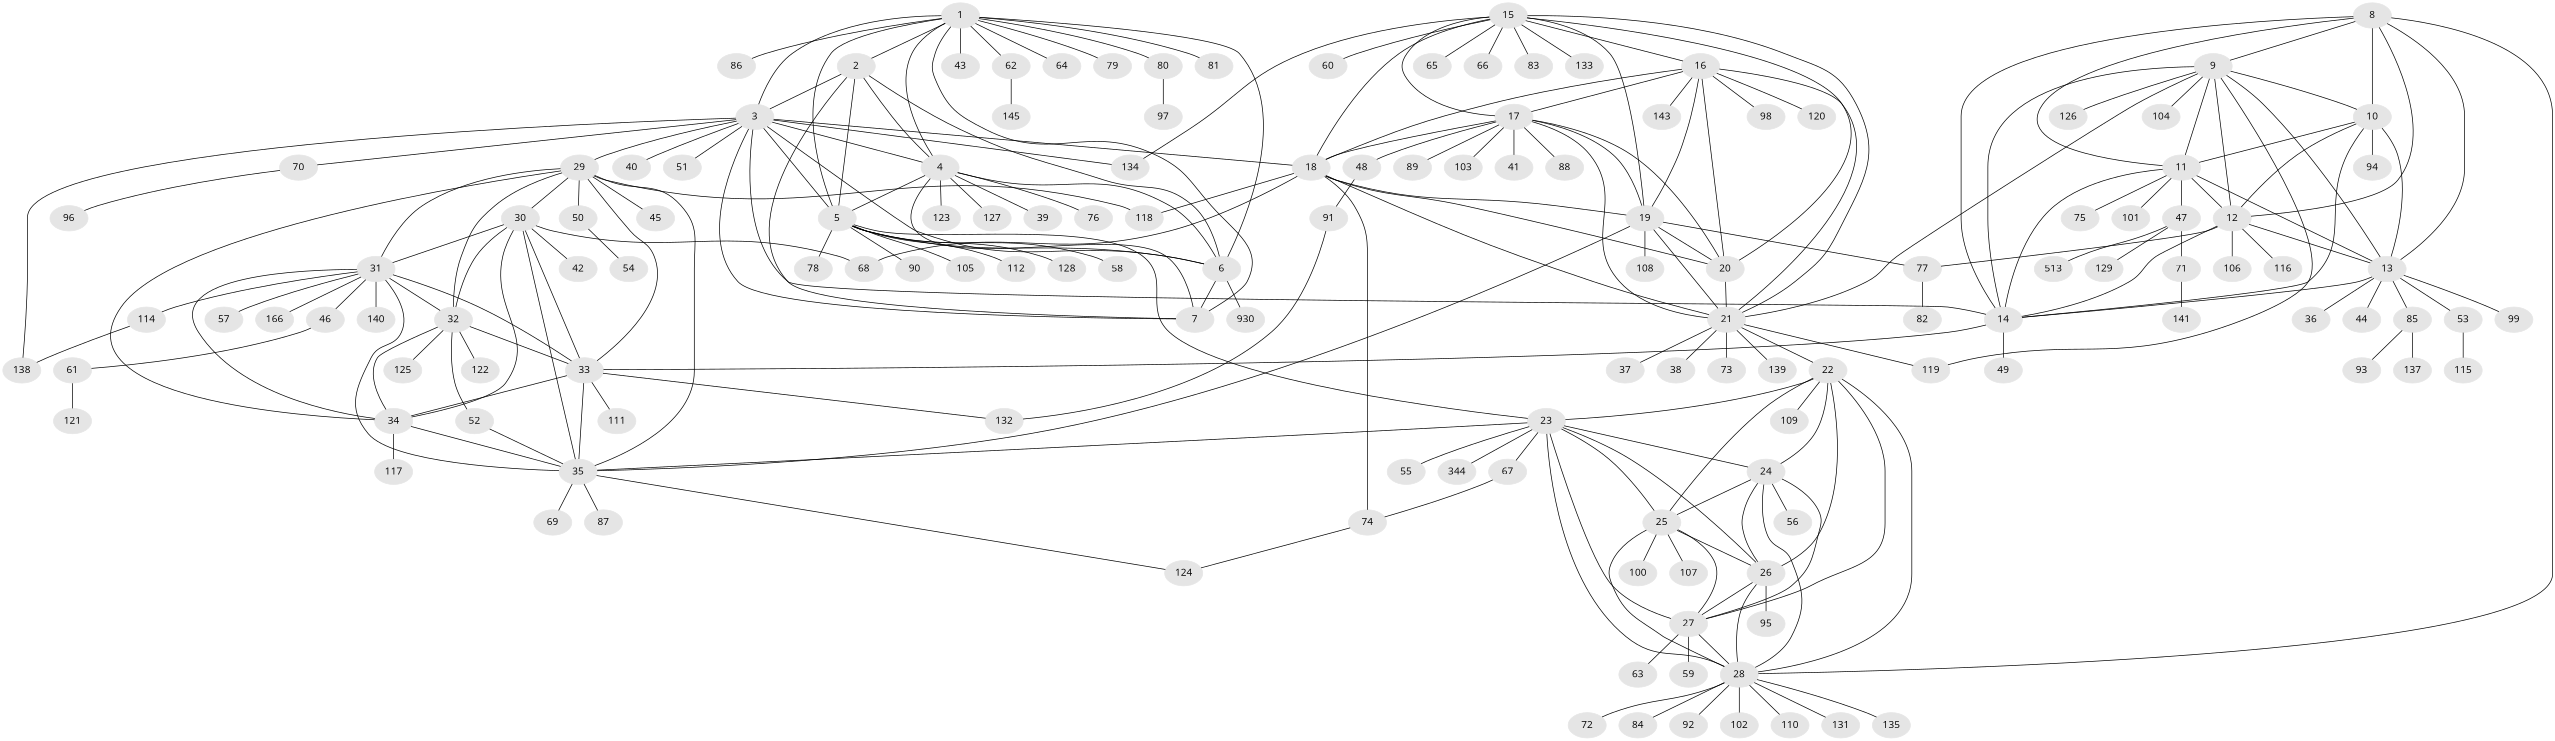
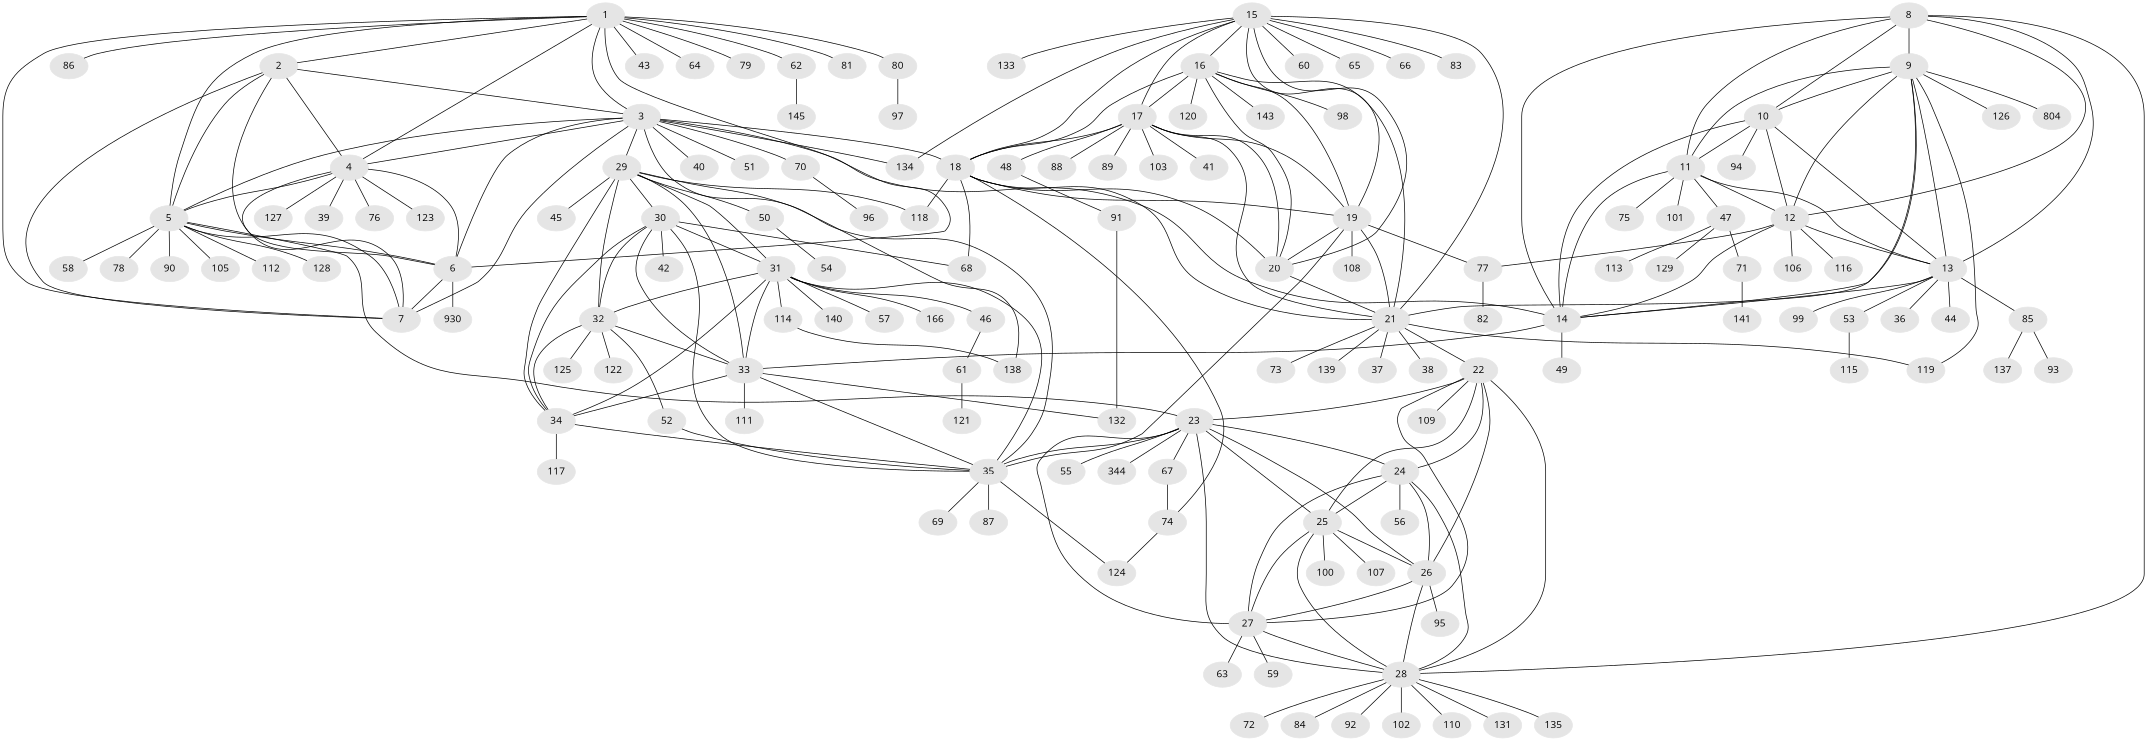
node "104": label "104" -> "804"
edge "5" -- "7": added
node "513": label "513" -> "113"
